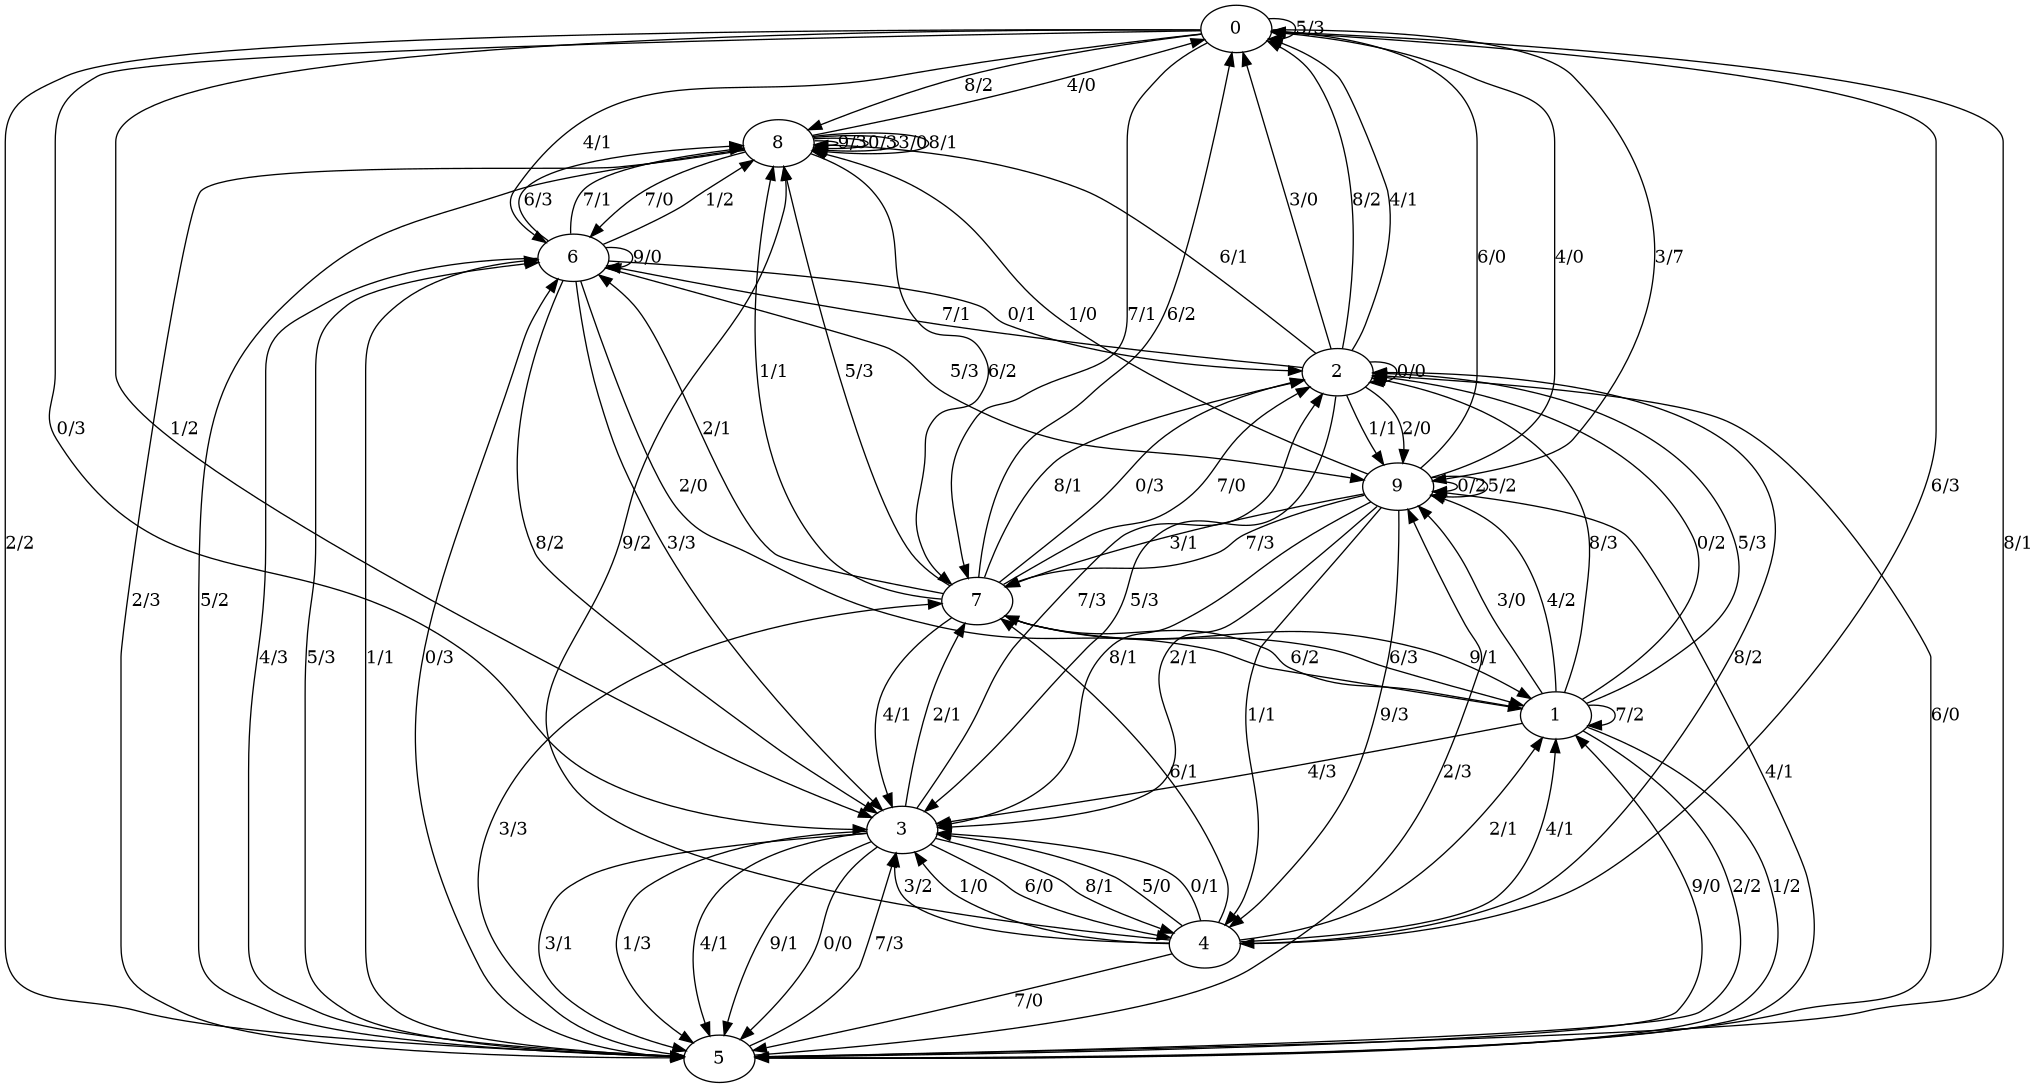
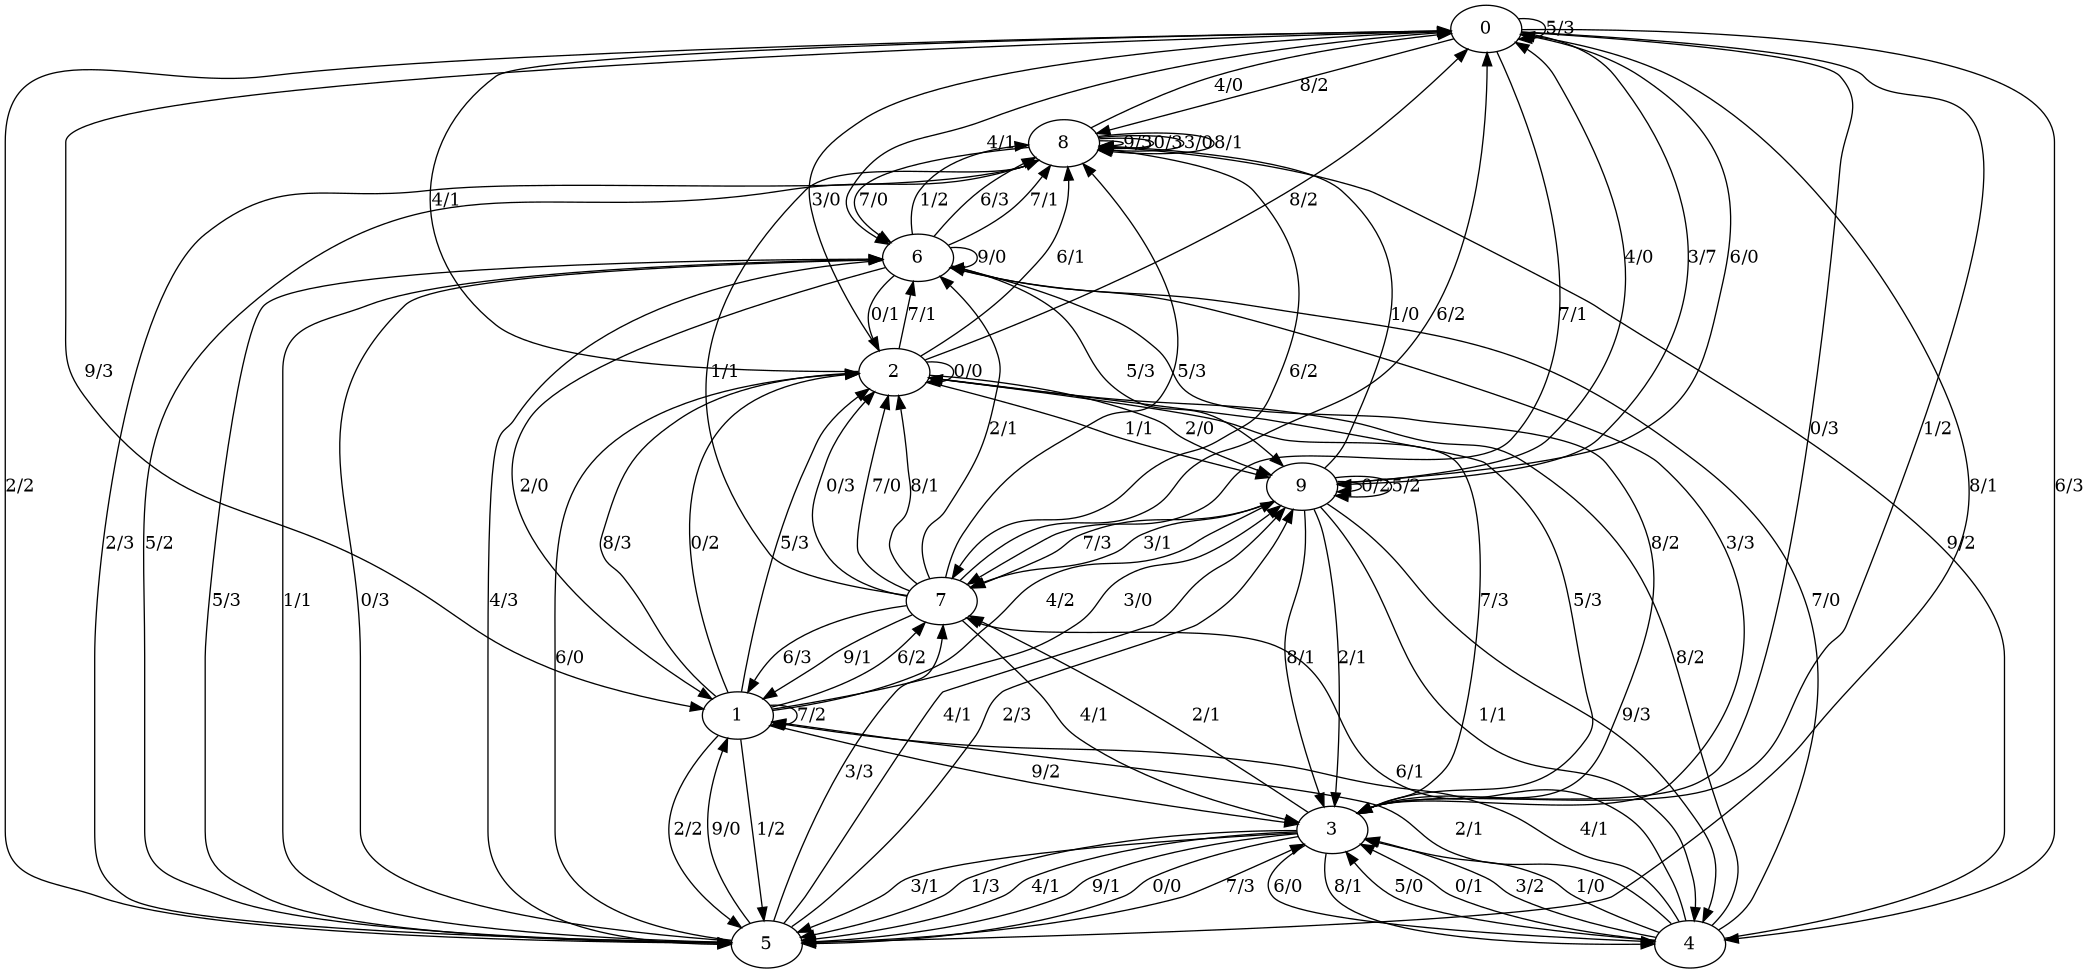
edge "0" -> "1": added, label "9/3"
edge "1" -> "3": label "4/3" -> "9/2"
edge "4" -> "5": now "4" -> "6"
